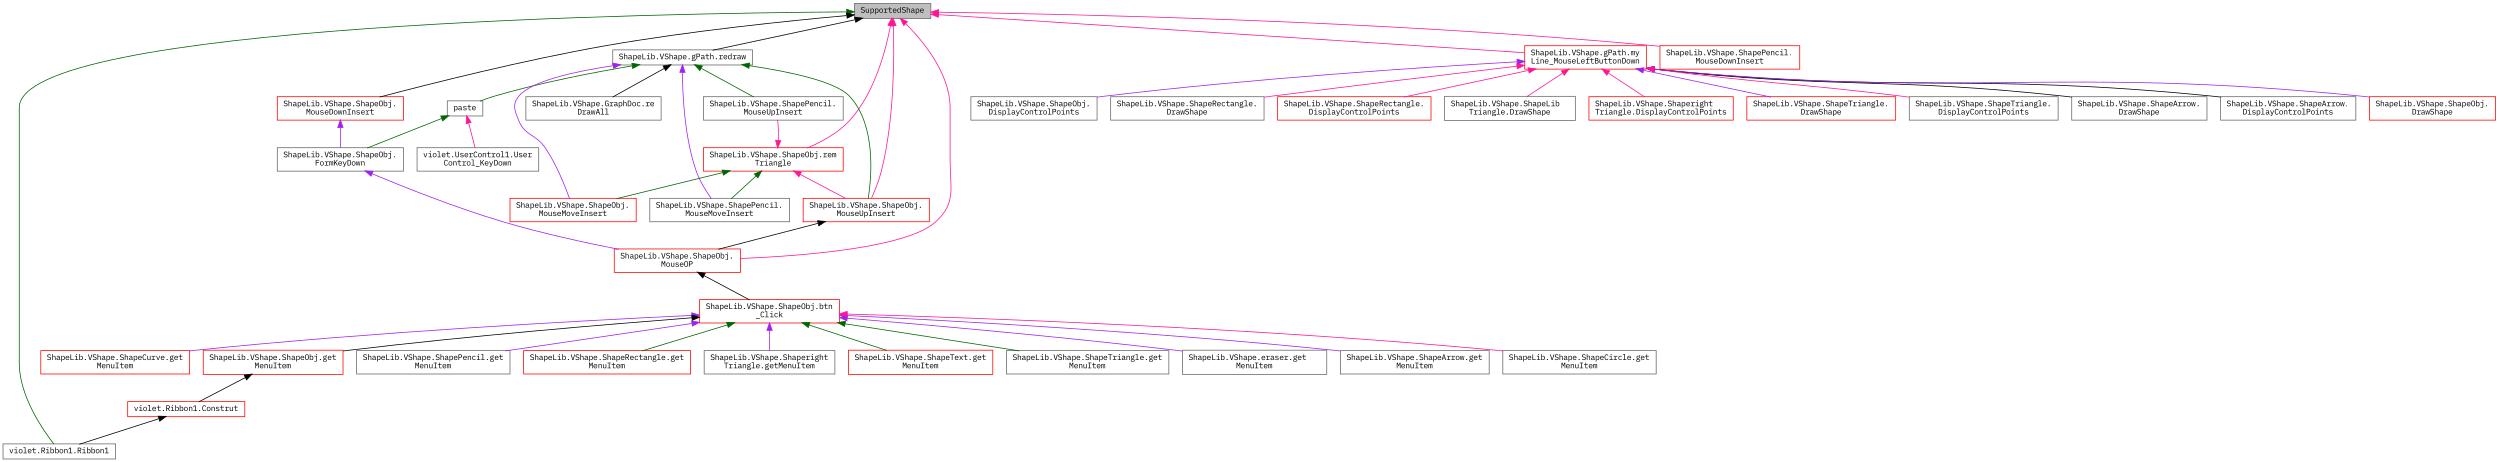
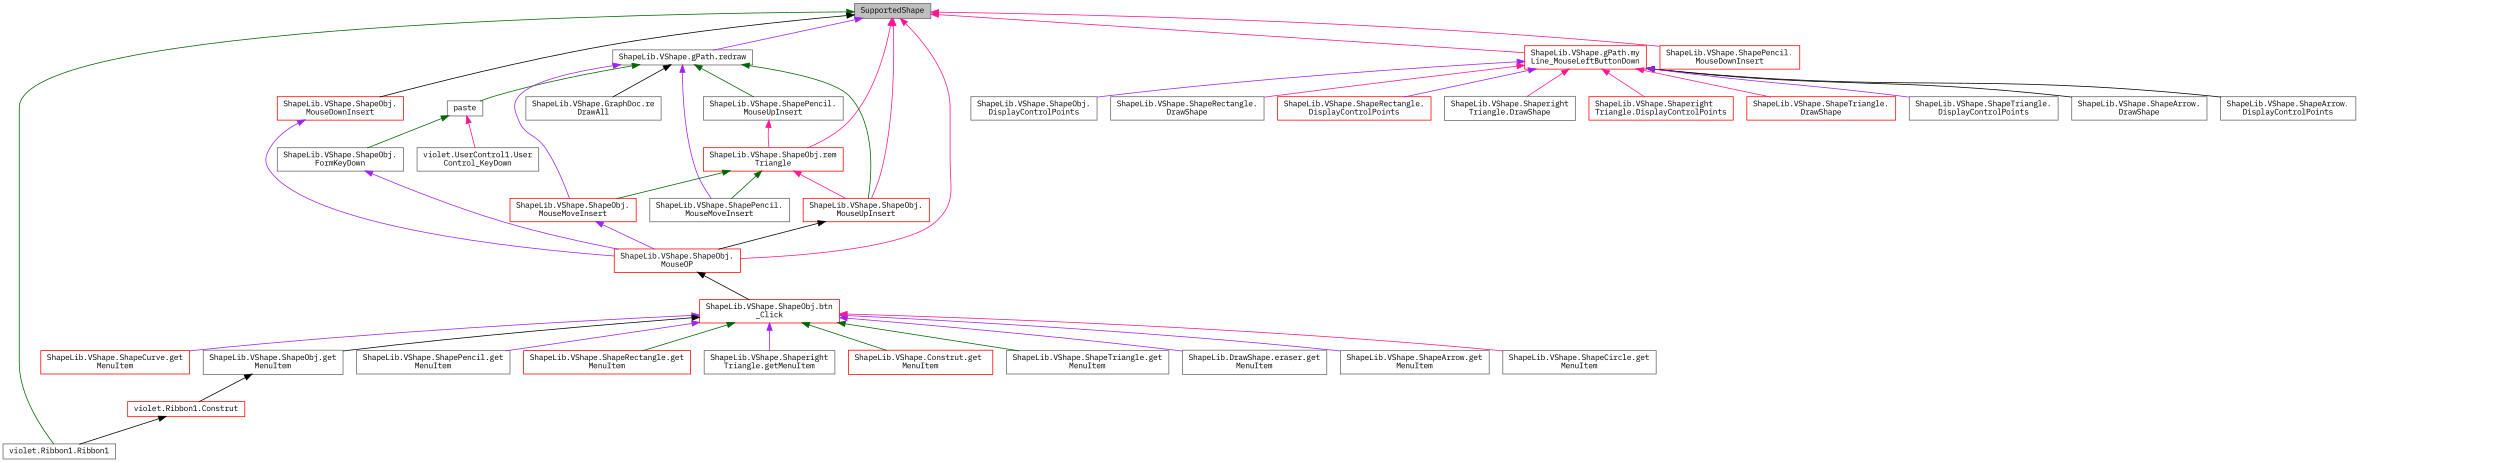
edge "ShapeLib.VShape.gPath.redraw" -> "SupportedShape": color black -> purple
edge "ShapeLib.VShape.ShapeRectangle. DisplayControlPoints" -> "ShapeLib.VShape.gPath.my Line_MouseLeftButtonDown": color deeppink -> purple
edge "ShapeLib.VShape.ShapeTriangle. DrawShape" -> "ShapeLib.VShape.gPath.my Line_MouseLeftButtonDown": color purple -> deeppink
edge "ShapeLib.VShape.ShapeTriangle. DisplayControlPoints" -> "ShapeLib.VShape.gPath.my Line_MouseLeftButtonDown": color deeppink -> purple
node "ShapeLib.VShape.ShapeLib Triangle.DrawShape": label "ShapeLib.VShape.ShapeLib Triangle.DrawShape" -> "ShapeLib.VShape.Shaperight Triangle.DrawShape"
node "ShapeLib.VShape.ShapeObj. DrawShape": removed
edge "ShapeLib.VShape.ShapePencil. MouseUpInsert" -> "ShapeLib.VShape.ShapeObj.rem Triangle": reversed
edge "ShapeLib.VShape.ShapeObj. FormKeyDown" -> "ShapeLib.VShape.ShapeObj. MouseDownInsert": now "ShapeLib.VShape.ShapeObj. MouseOP" -> "ShapeLib.VShape.ShapeObj. MouseDownInsert"
edge "ShapeLib.VShape.ShapeObj. MouseOP" -> "ShapeLib.VShape.ShapeObj. MouseMoveInsert": added
node "ShapeLib.VShape.ShapeObj.get MenuItem": color red -> gray40
node "ShapeLib.VShape.ShapeText.get MenuItem": label "ShapeLib.VShape.ShapeText.get MenuItem" -> "ShapeLib.VShape.Construt.get MenuItem"
node "ShapeLib.VShape.eraser.get MenuItem": label "ShapeLib.VShape.eraser.get MenuItem" -> "ShapeLib.DrawShape.eraser.get MenuItem"
